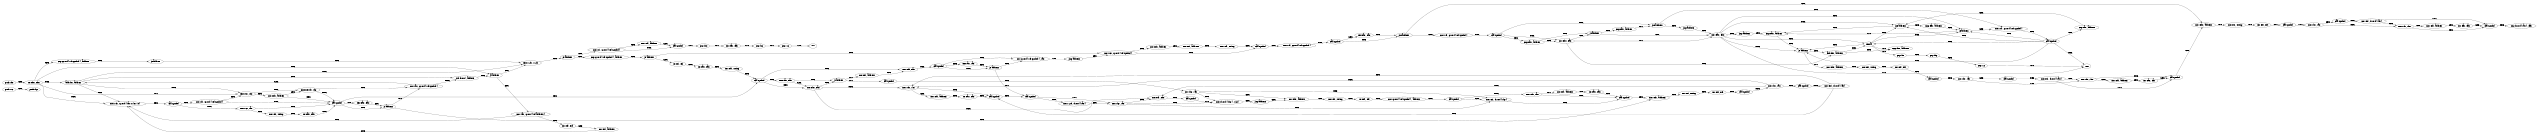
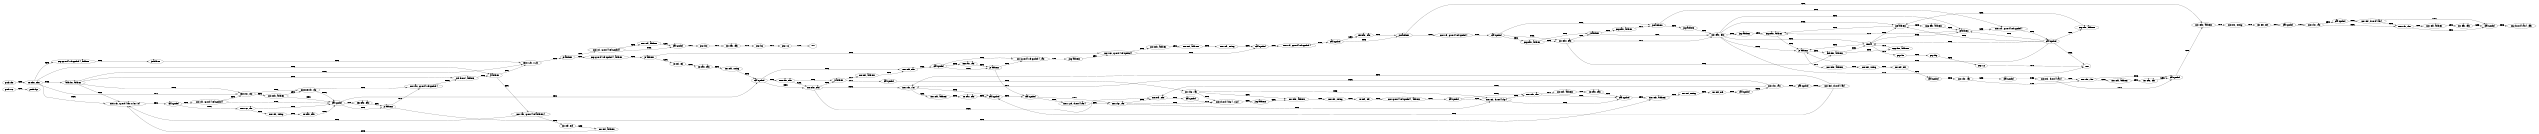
edge "sete al" -> "cmp ebx , address": reversed
edge "mov rax , qword [ rel symbol ]" -> "add rbx , address": removed, label "CFG"
edge "mov esi , dword [ rbp ]" -> "mov rdx , rax": added, label "CFG"
